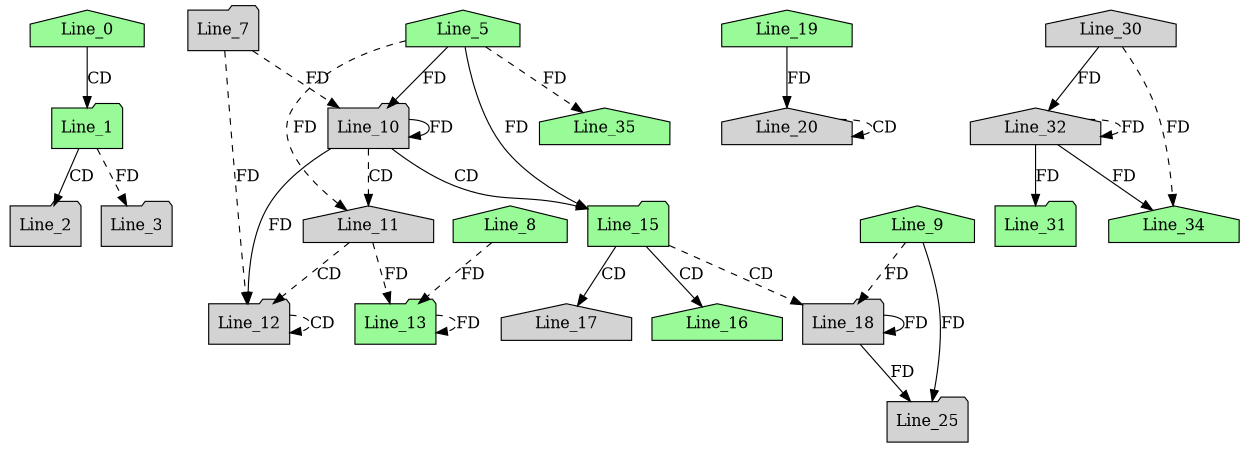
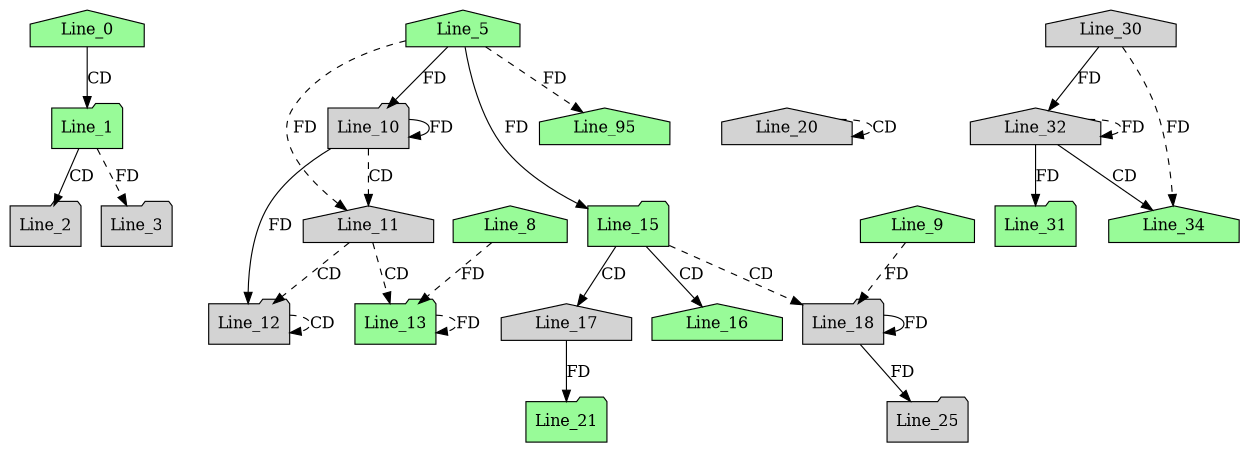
node "Line_7": removed
node "Line_19": removed
node "Line_35": label "Line_35" -> "Line_95"
edge "Line_32" -> "Line_34": label "FD" -> "CD"
edge "Line_10" -> "Line_15": removed, label "CD"
edge "Line_11" -> "Line_13": label "FD" -> "CD"
edge "Line_9" -> "Line_25": removed, label "FD"
node "Line_21": added
